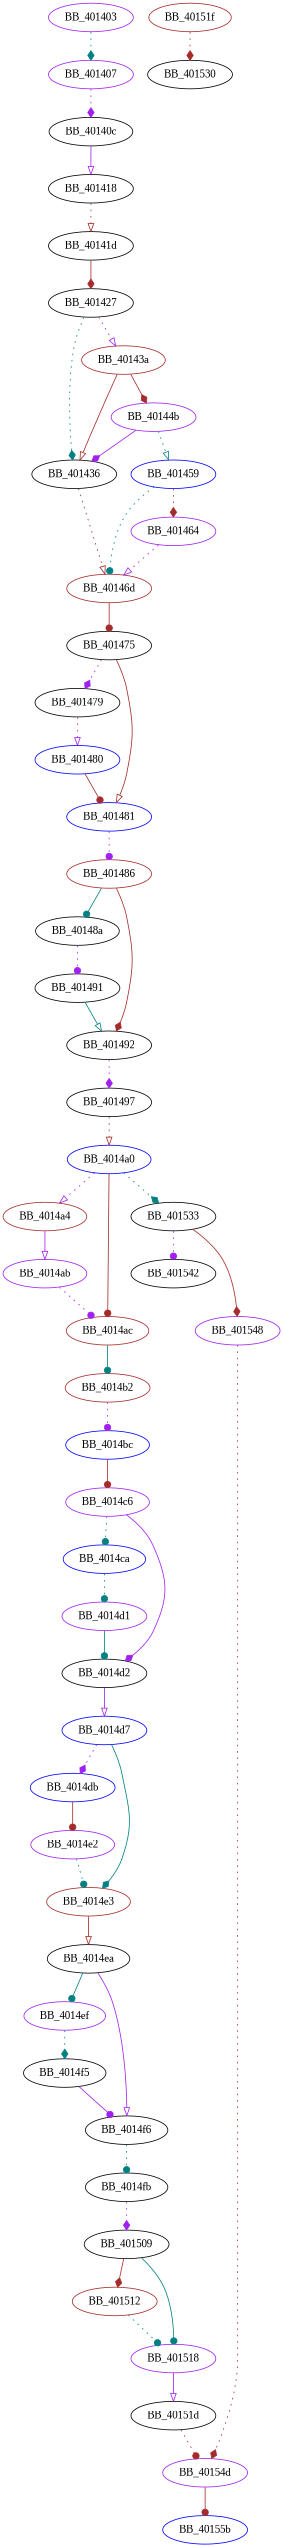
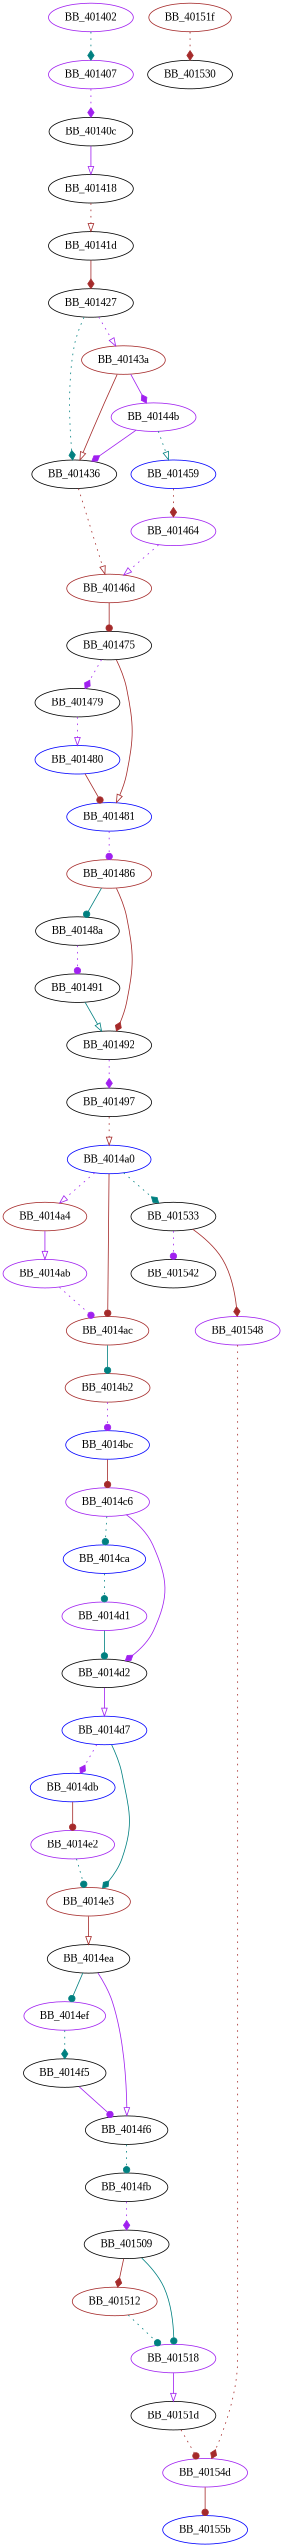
node "BB_401403": label "BB_401403" -> "BB_401402"
edge "BB_40143a" -> "BB_40144b": color brown -> purple
edge "BB_401459" -> "BB_40146d": removed
